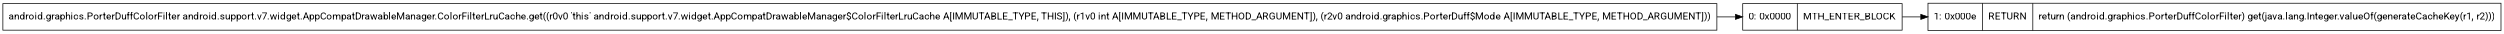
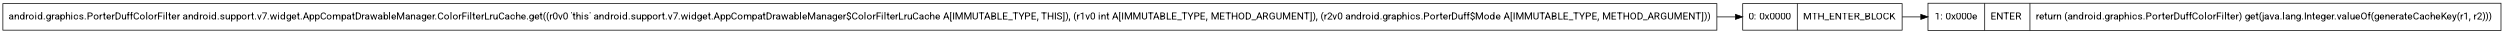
node "1: 0x000e": text "RETURN" -> "ENTER"
